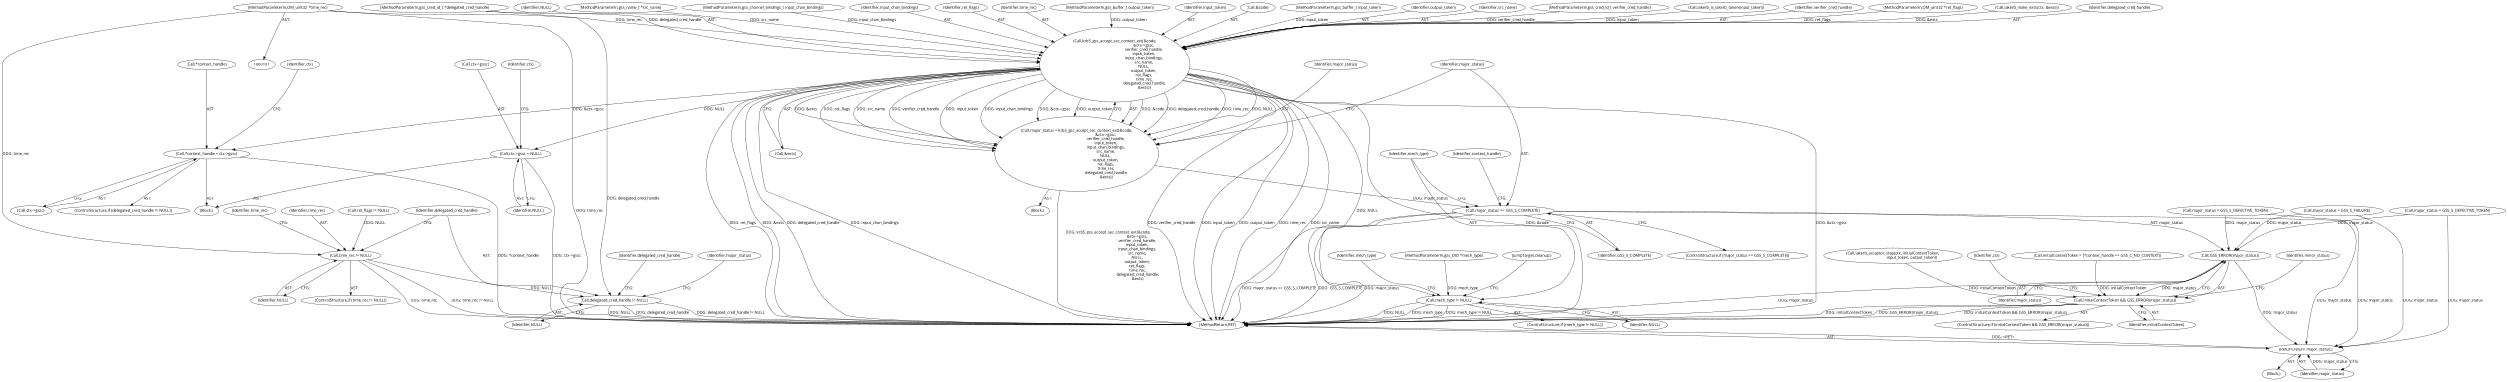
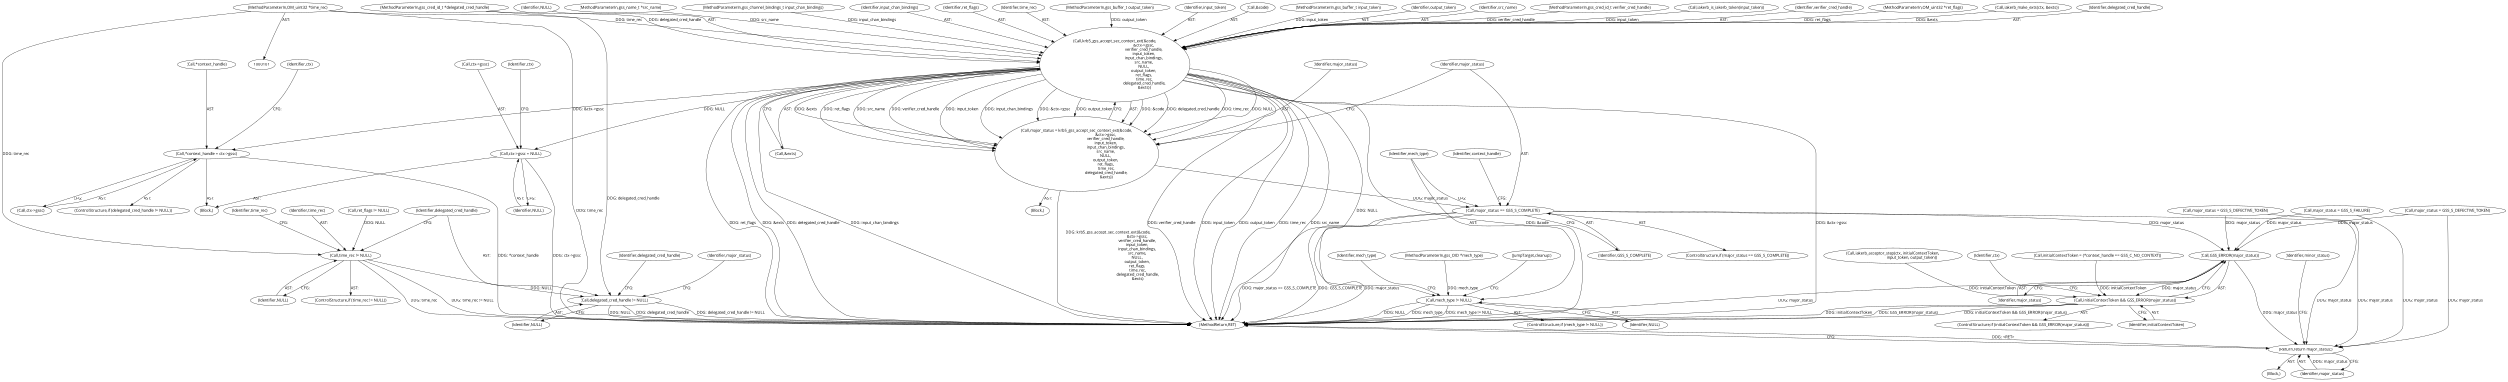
edge "(Call,major_status == GSS_S_COMPLETE)" -> "(ControlStructure,if (major_status == GSS_S_COMPLETE))": label "CFG: " -> "AST: "
edge "(Call,major_status == GSS_S_COMPLETE)" -> "(Call,GSS_ERROR(major_status))": label "AST: major_status" -> "DDG: major_status"
edge "(Identifier,minor_status)" -> "(Call,initialContextToken && GSS_ERROR(major_status))": now "(Identifier,minor_status)" -> "(Return,return major_status;)"
edge "(MethodReturn,RET)" -> "(Return,return major_status;)": label "AST: " -> "CFG: "
